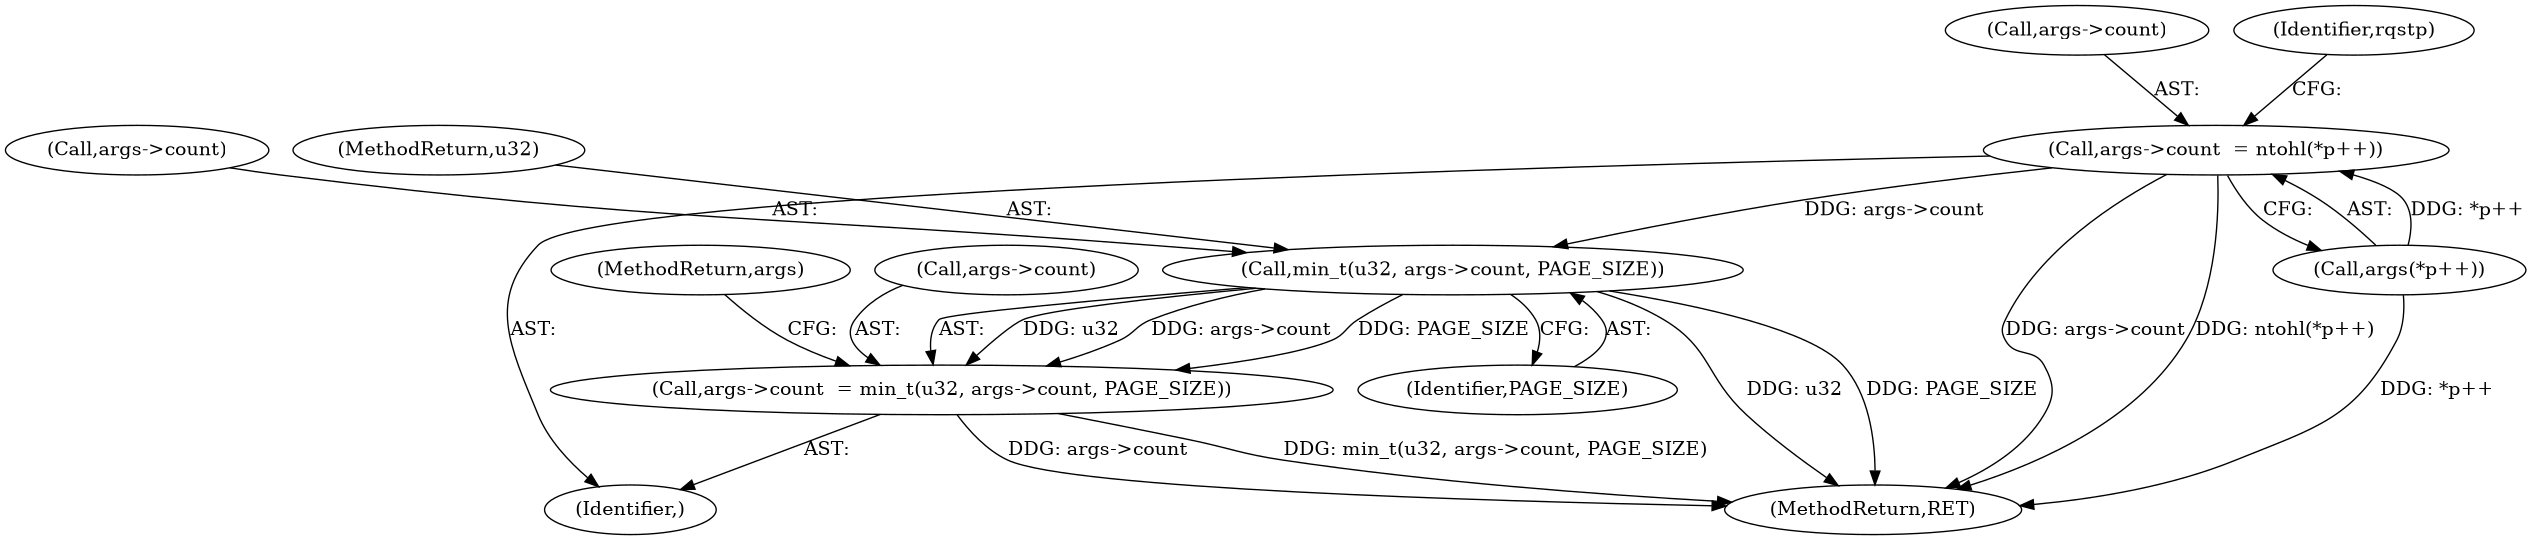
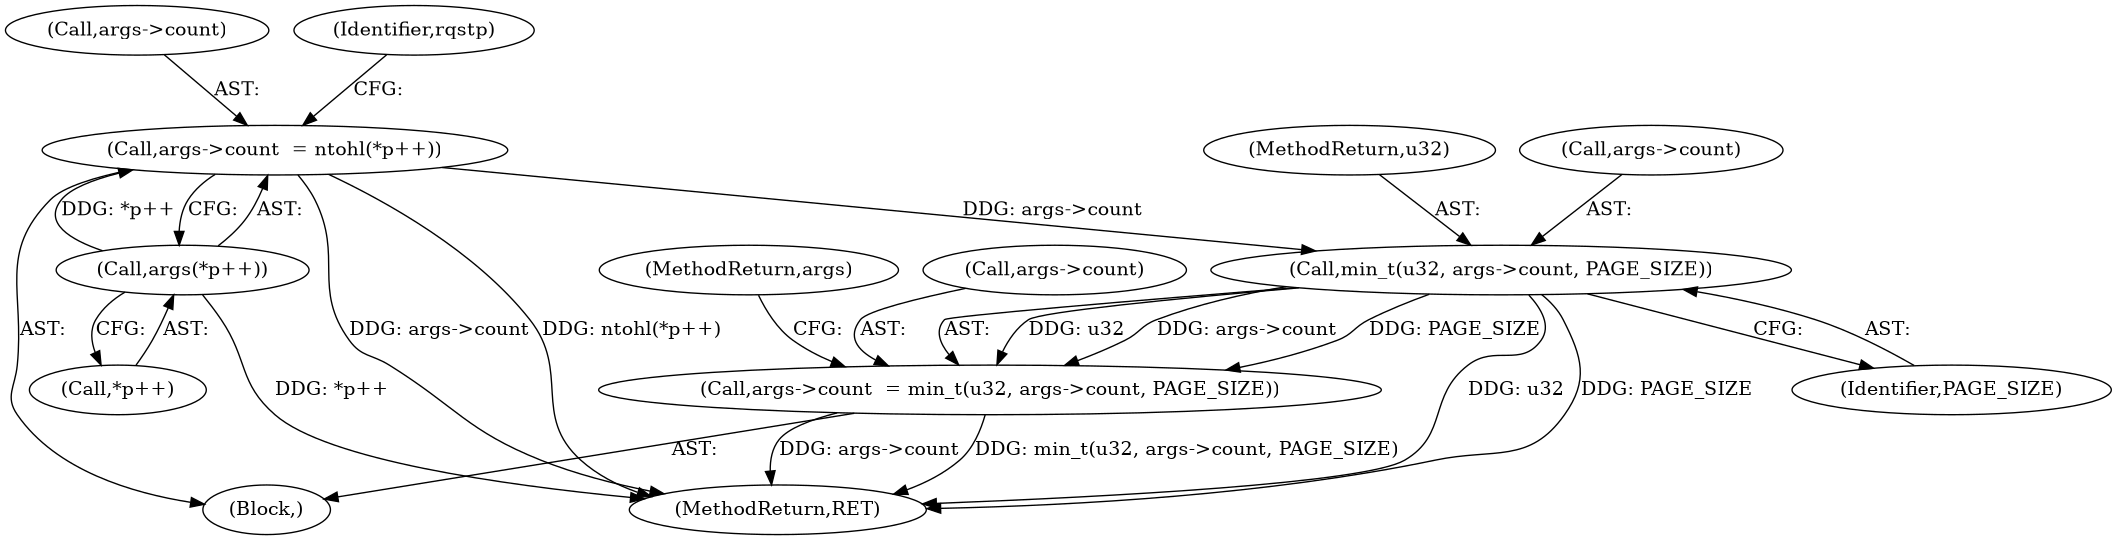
node "(Call,*p++)": added
node "(Identifier,)": label "(Identifier,)" -> "(Block,)"
